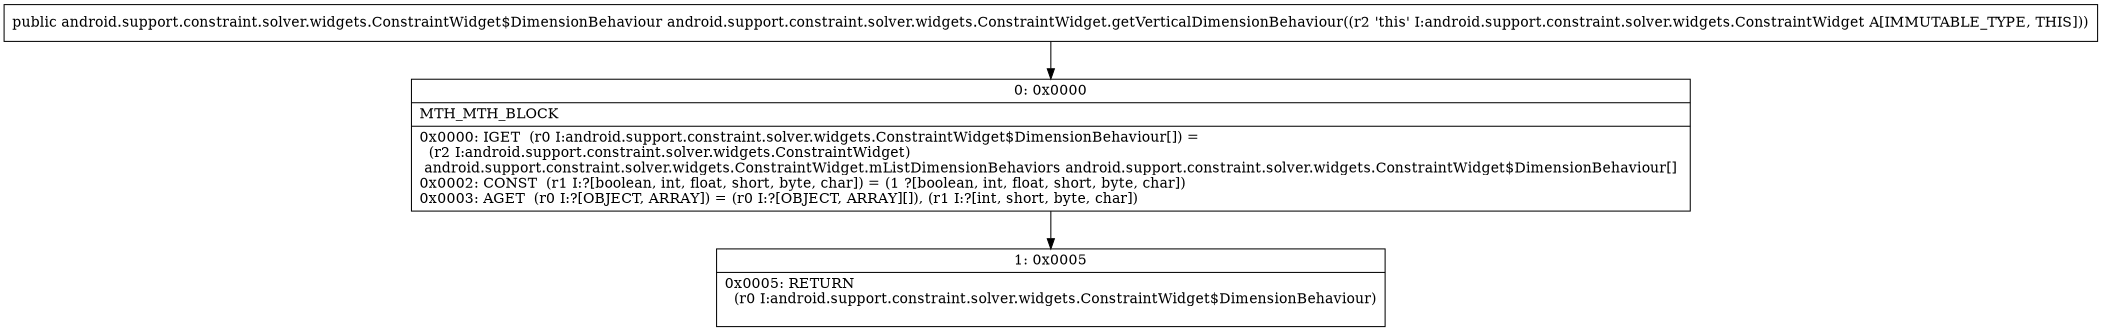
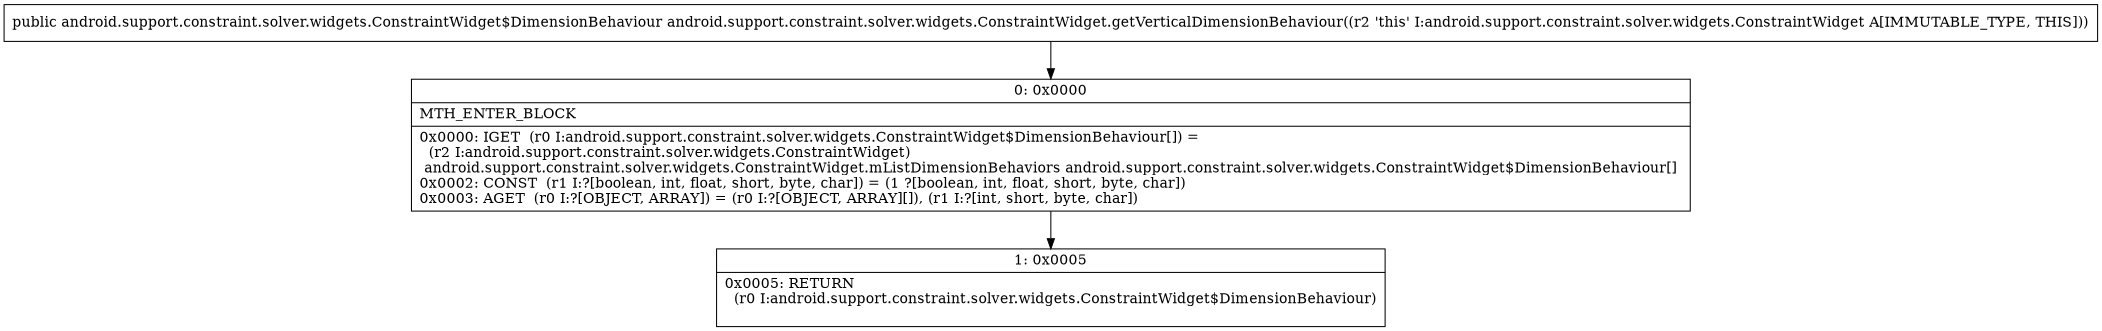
node "0: 0x0000": text "MTH_MTH_BLOCK" -> "MTH_ENTER_BLOCK"
